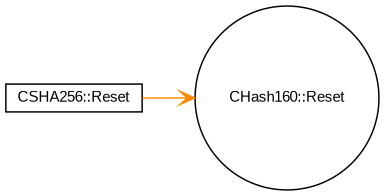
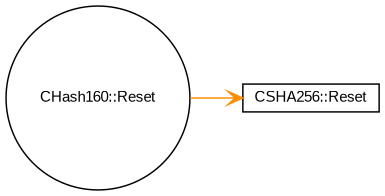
edge "CSHA256::Reset" -> "CHash160::Reset": reversed
